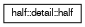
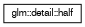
node "half::detail::half": label "half::detail::half" -> "glm::detail::half"
